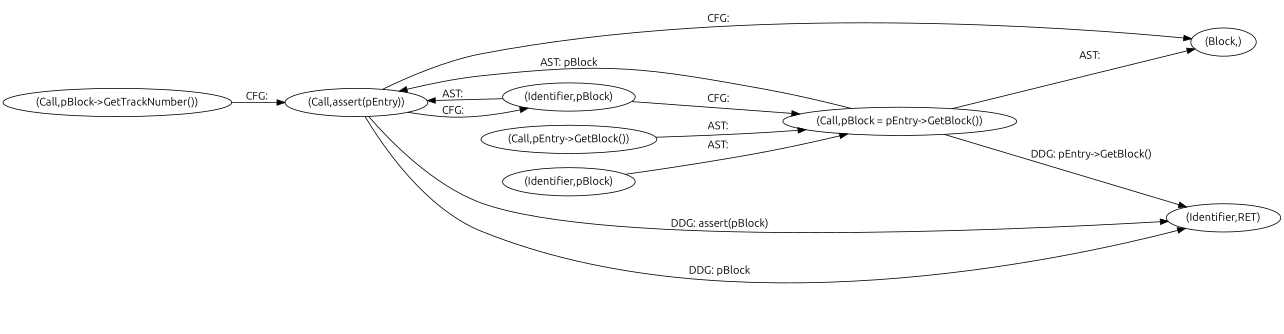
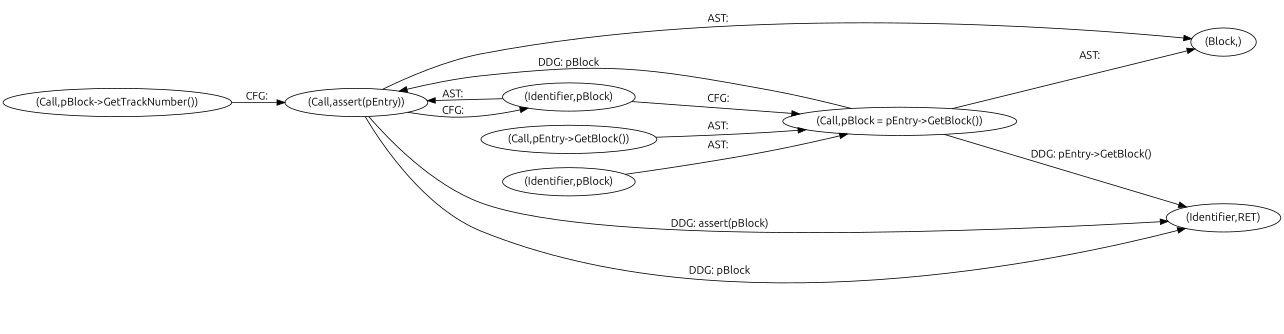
edge "(Call,assert(pEntry))" -> "(Block,)": label "CFG: " -> "AST: "
edge "(Call,pBlock = pEntry->GetBlock())" -> "(Call,assert(pEntry))": label "AST: pBlock" -> "DDG: pBlock"
